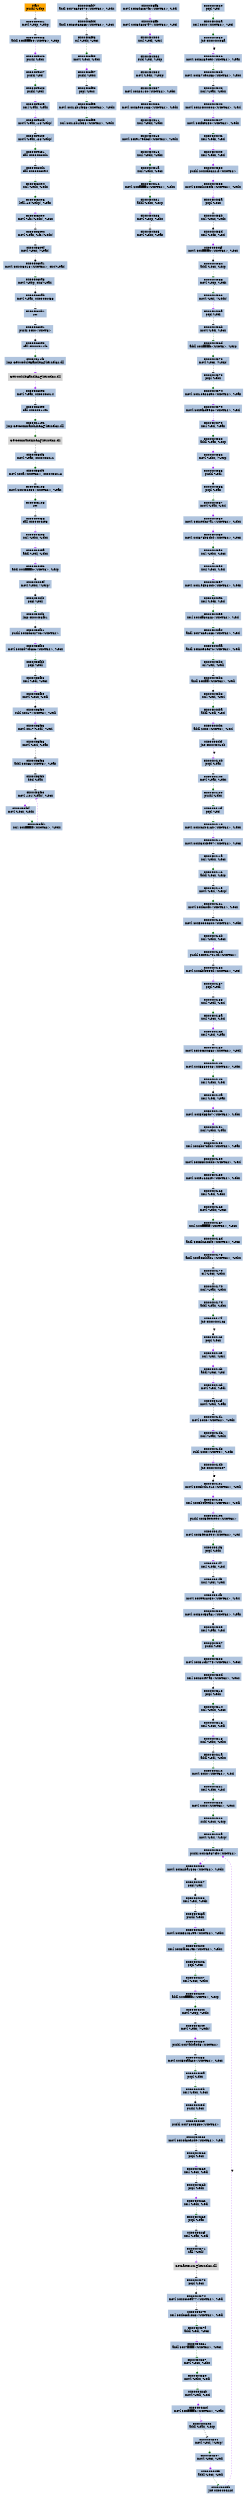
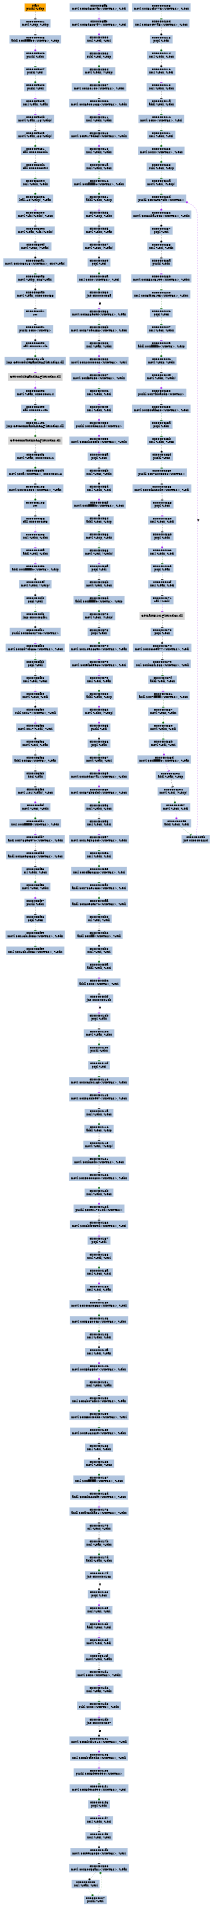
node "0x00404027 movl %ecx, (%eax)": added
edge "0x00403fd1 xorl $0xffffffff<UINT32>, %edx" -> "0x00403fcc movl -101(%eax), %ecx": now "0x00403fd1 xorl $0xffffffff<UINT32>, %edx" -> "0x00403fd7 andl $0x7369397c<UINT32>, %edx"
edge "0x00404207 pushl %esi" -> "0x00404208 movl $0x31cf2775<UINT32>, %ecx": now "0x00404207 pushl %esi" -> "0x00404200 movl $0x30453a81<UINT32>, %eax"
